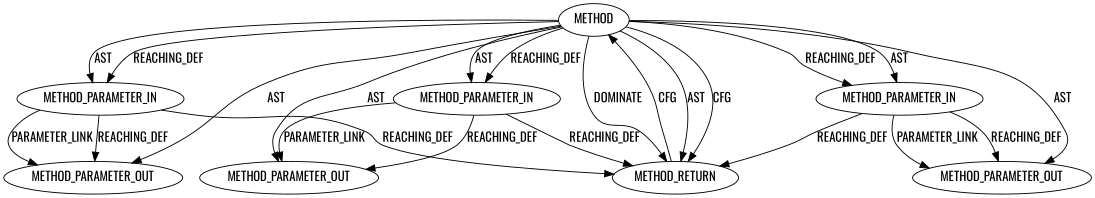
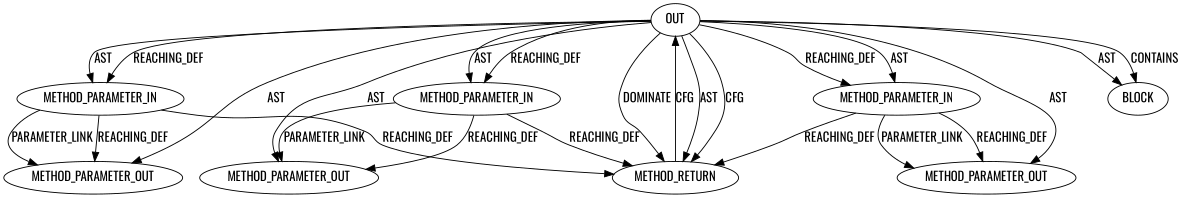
node "METHOD": label "METHOD" -> "OUT"
node "BLOCK": added
